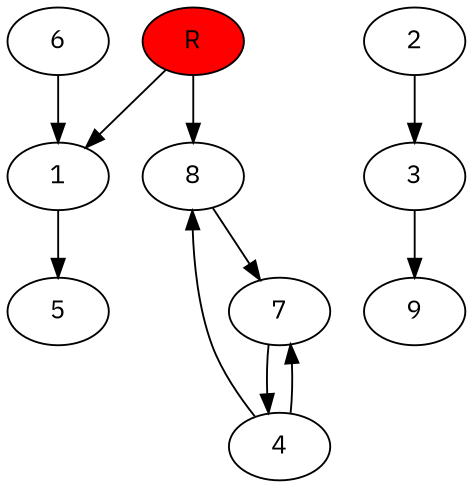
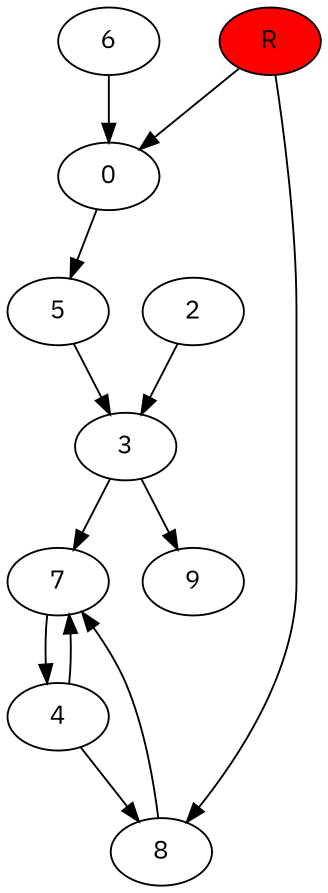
node "1": label "1" -> "0"
edge "5" -> "3": added
edge "3" -> "7": added
